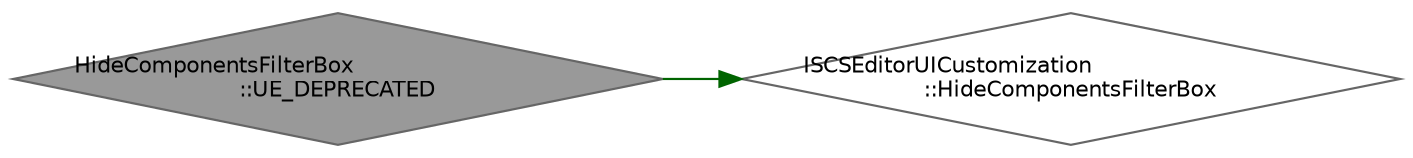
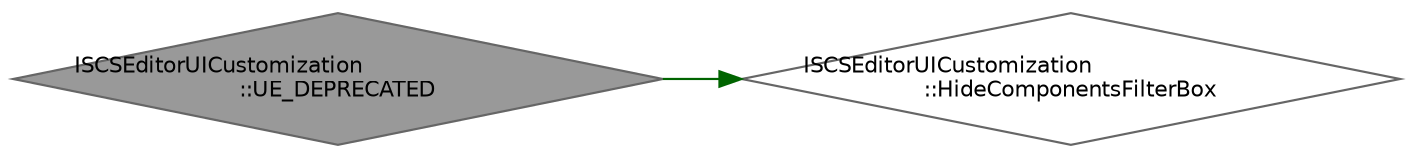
node "HideComponentsFilterBox ::UE_DEPRECATED": label "HideComponentsFilterBox ::UE_DEPRECATED" -> "ISCSEditorUICustomization ::UE_DEPRECATED"
